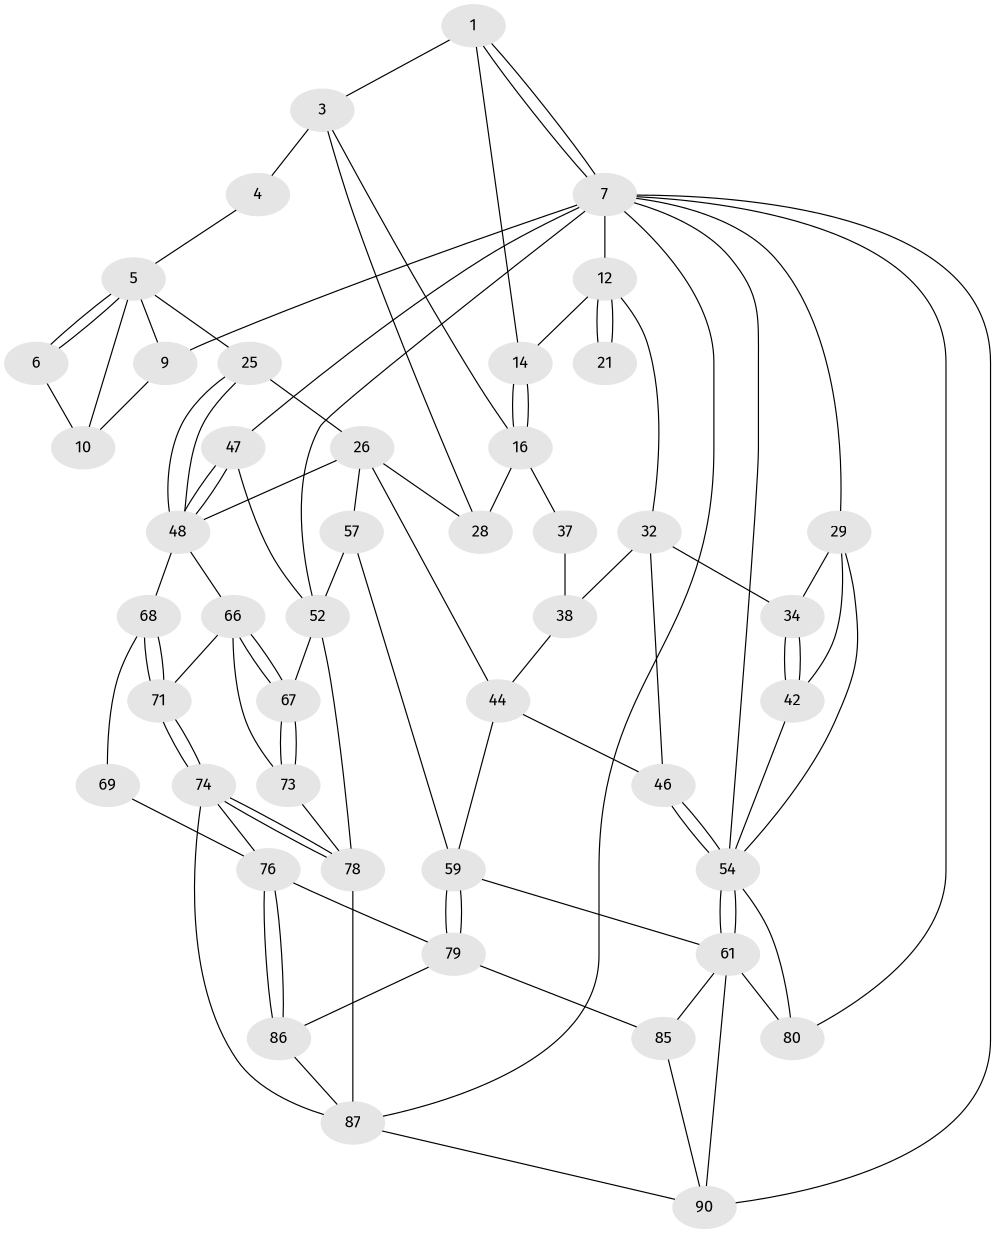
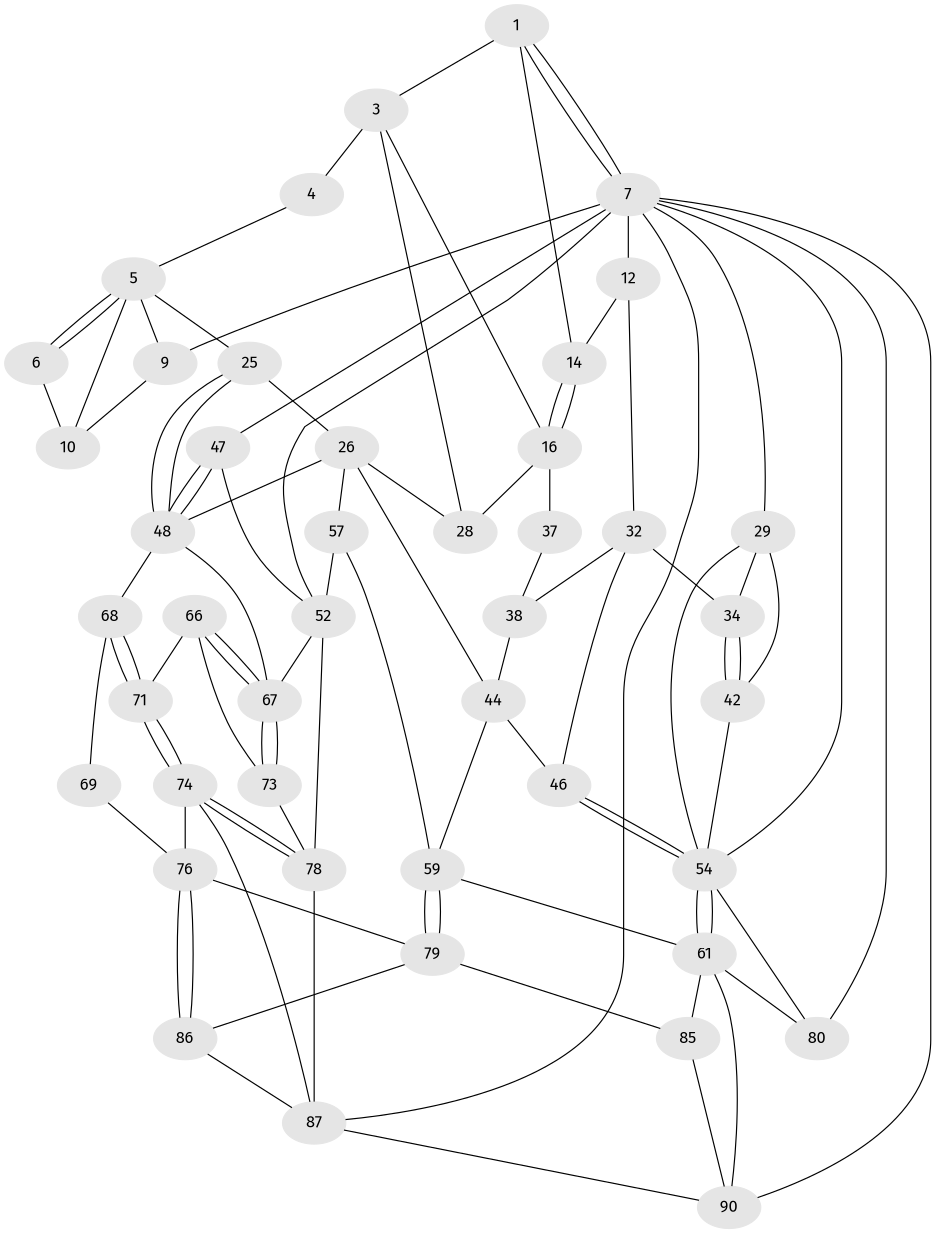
node "21": removed
edge "48" -- "66": now "48" -- "67"
